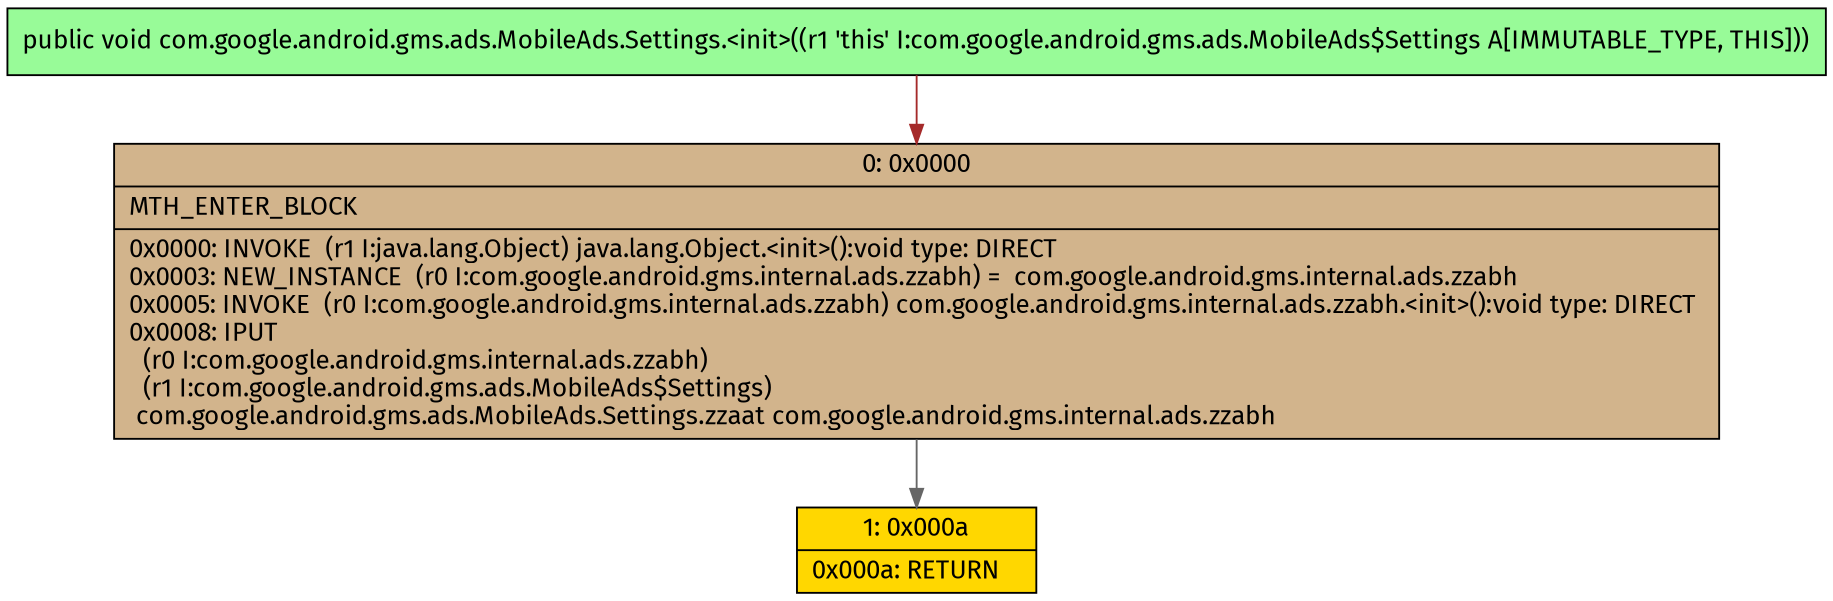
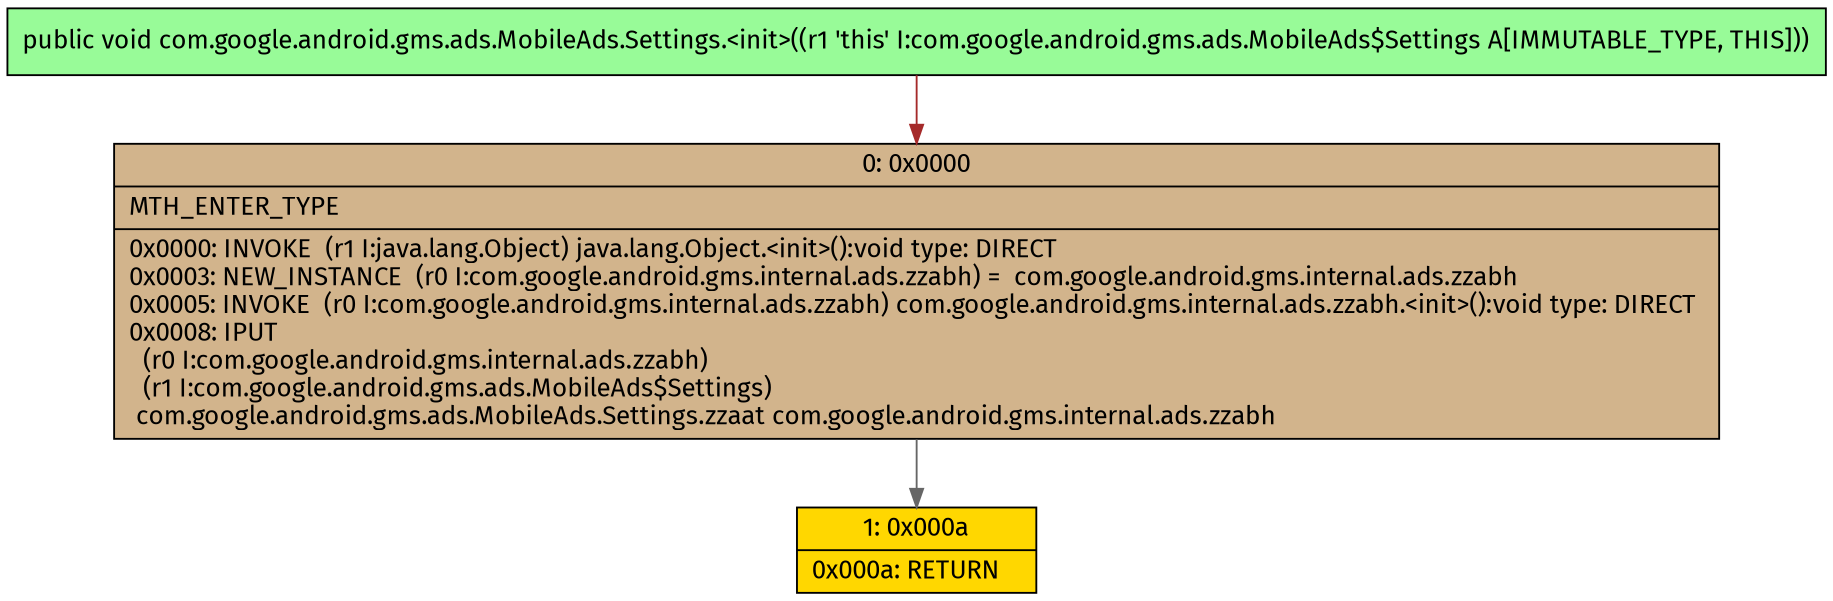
node "0: 0x0000": text "MTH_ENTER_BLOCK" -> "MTH_ENTER_TYPE"
